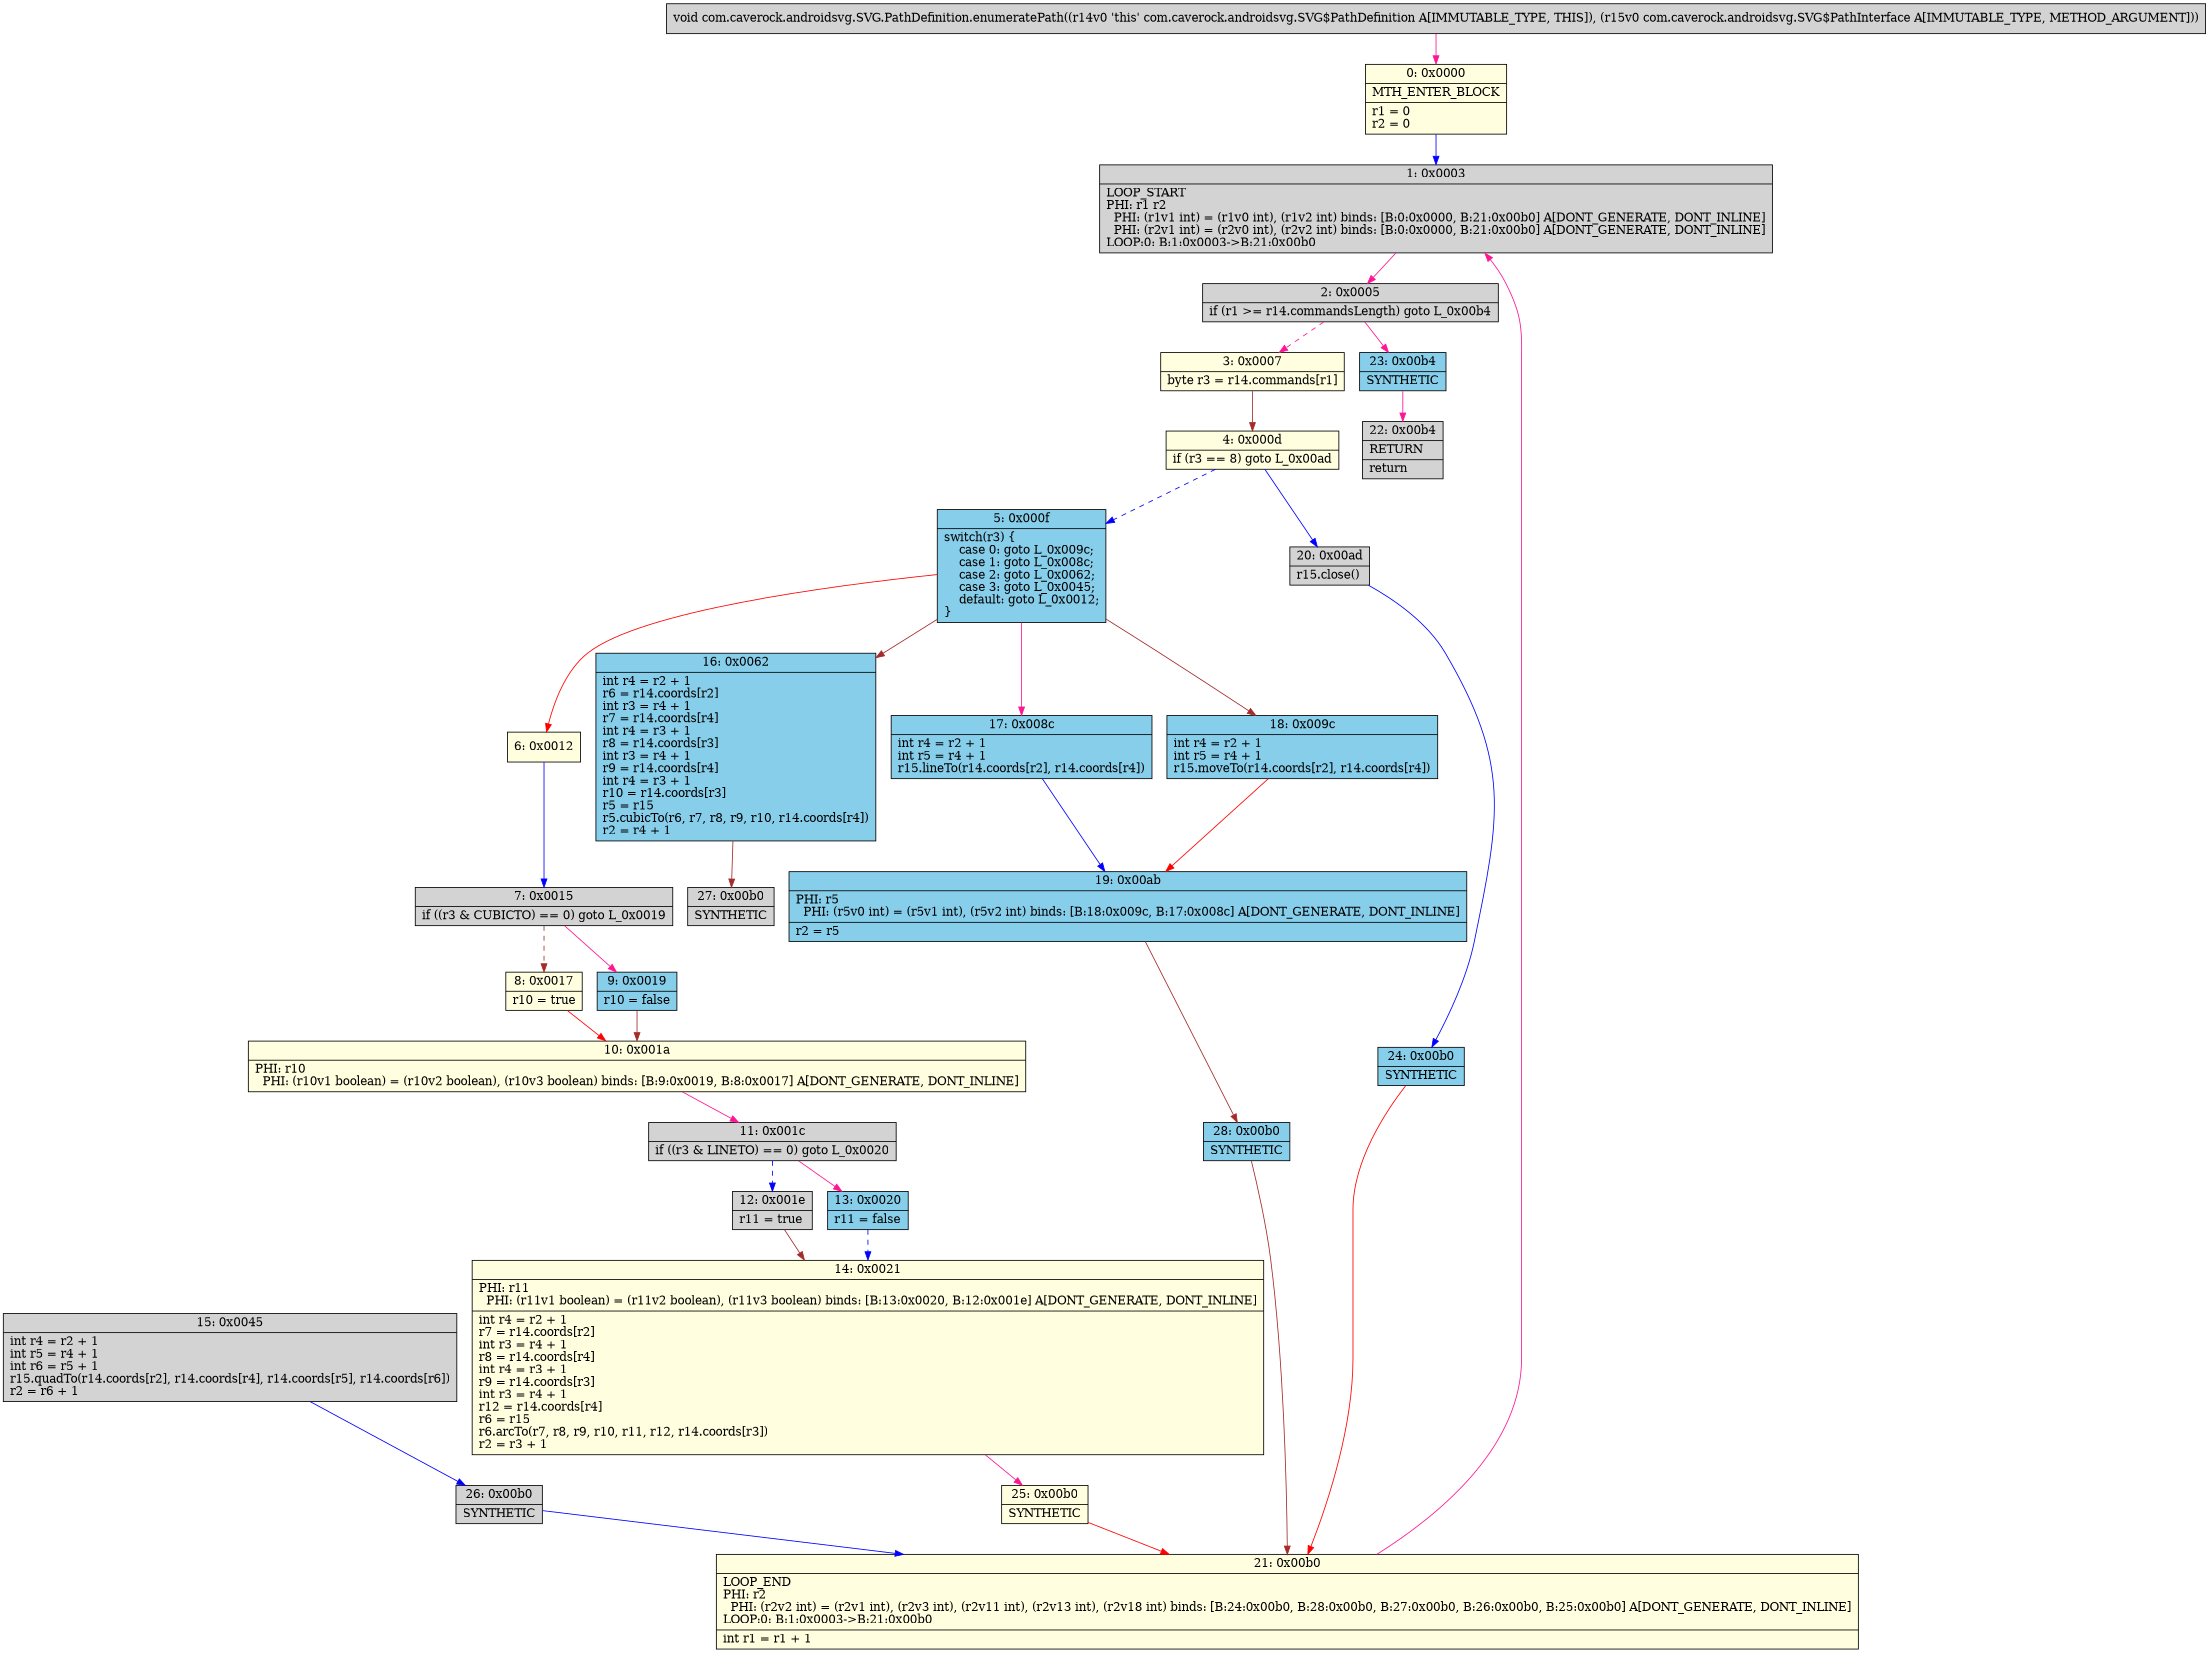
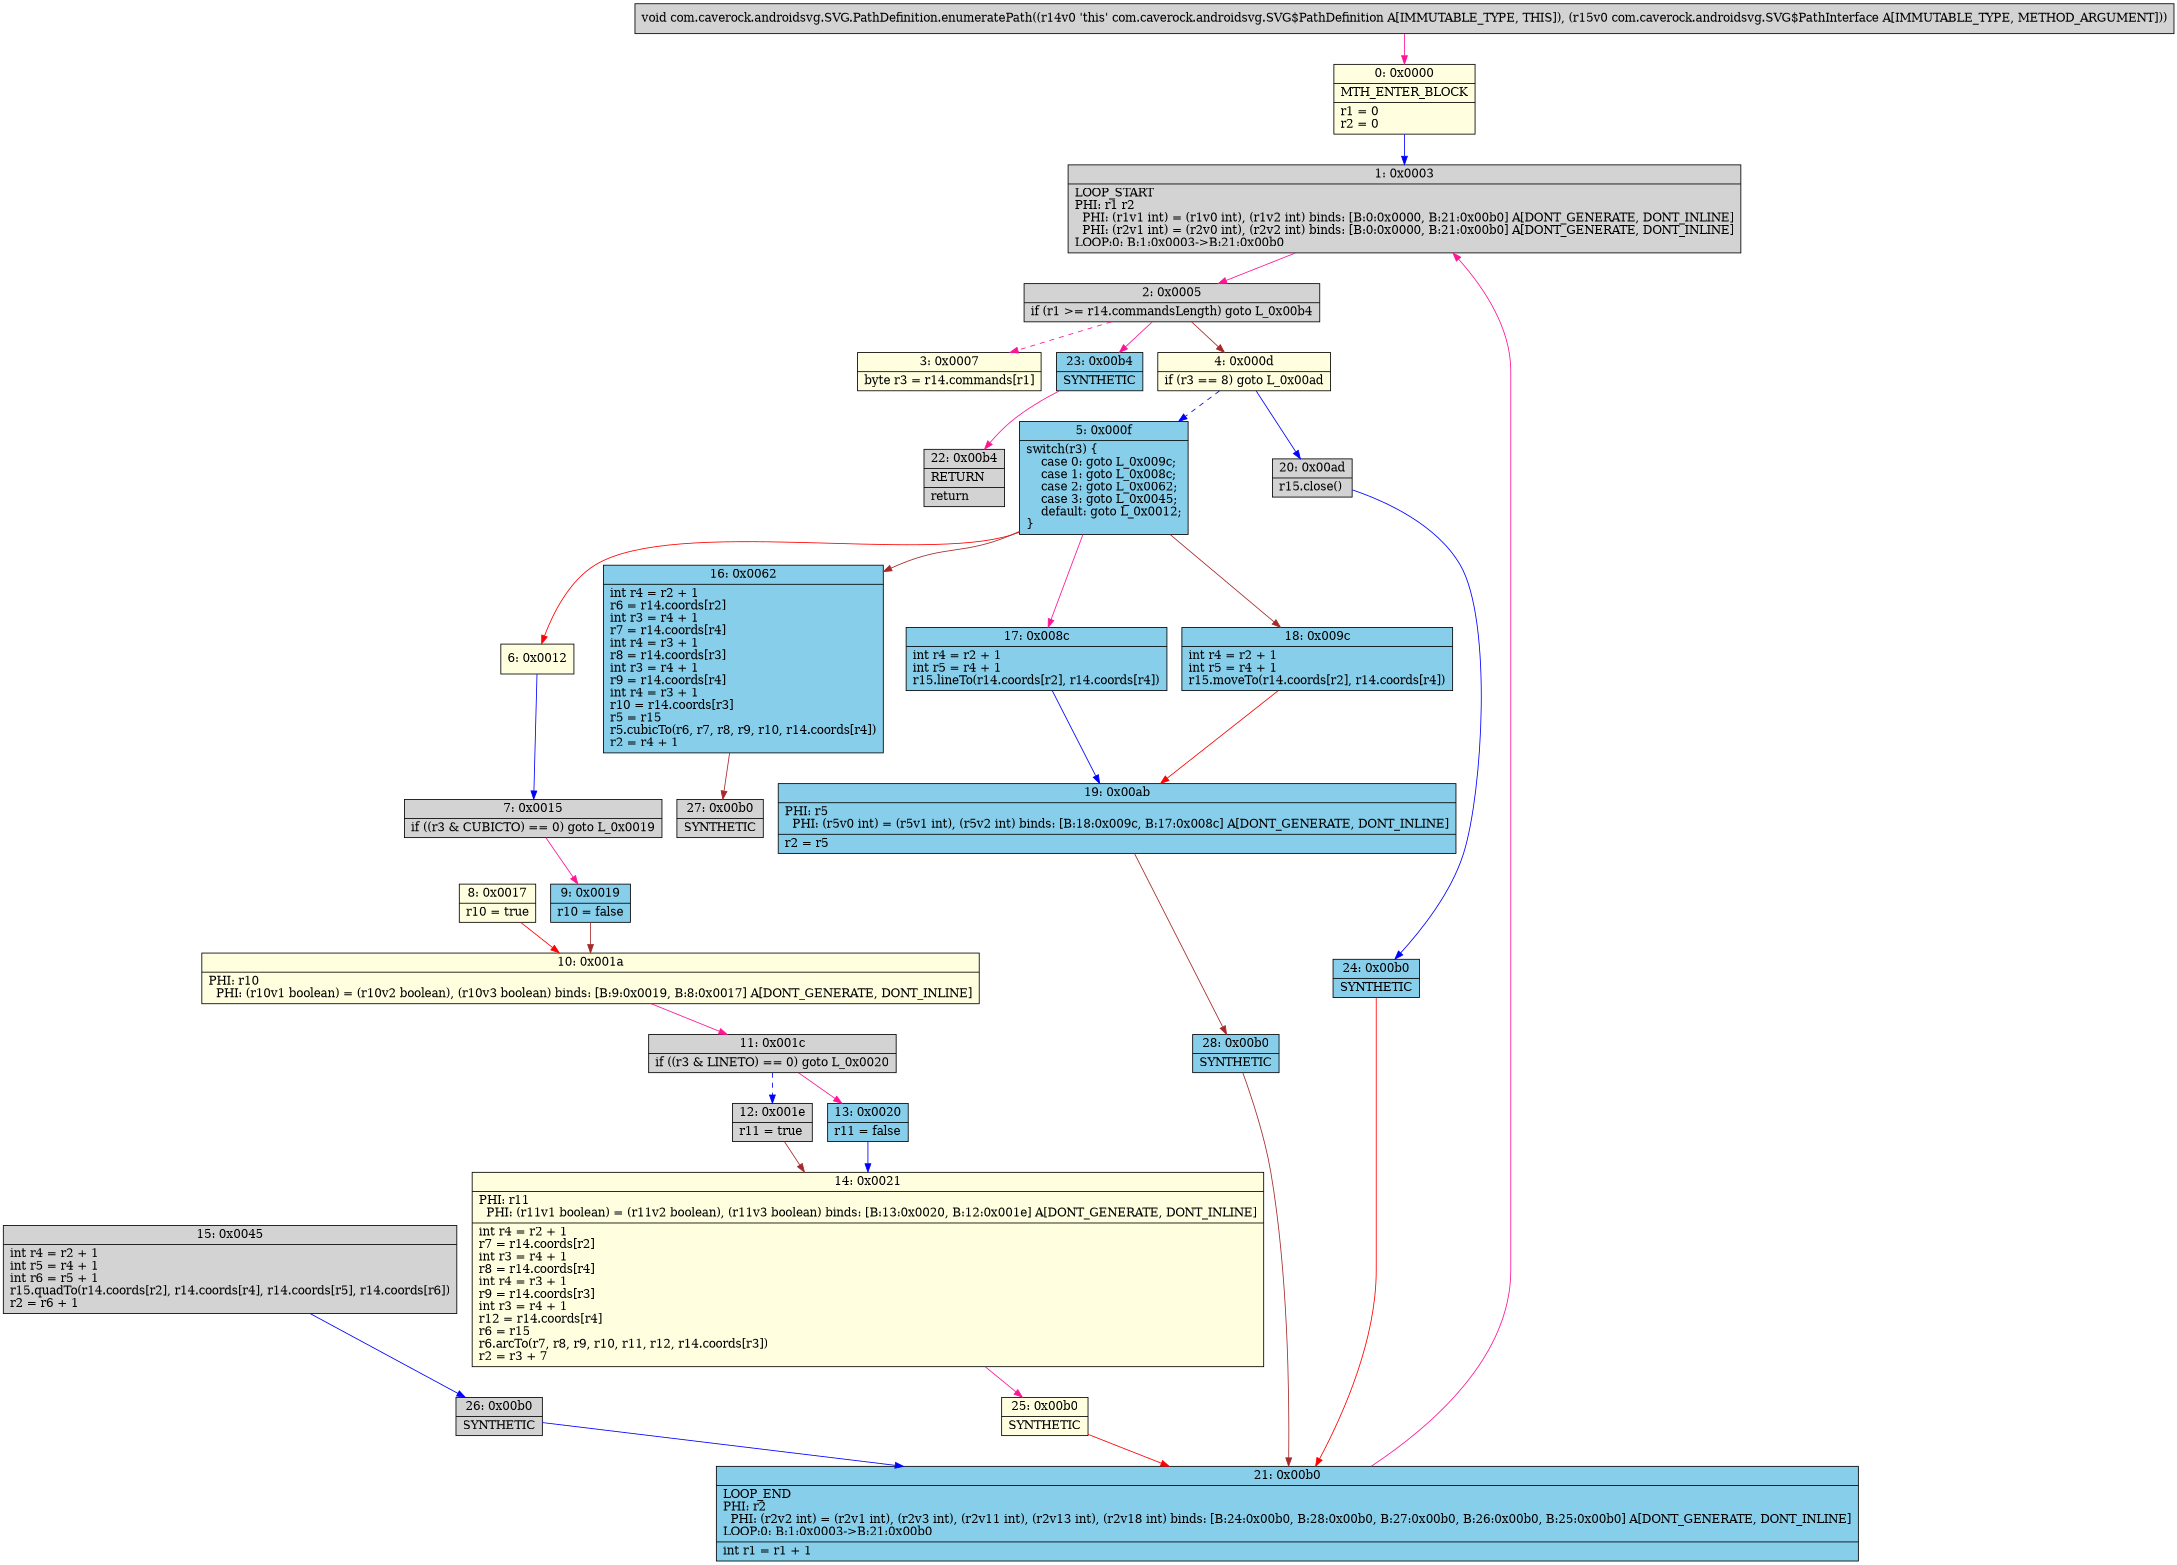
edge "3: 0x0007" -> "4: 0x000d": now "2: 0x0005" -> "4: 0x000d"
edge "7: 0x0015" -> "8: 0x0017": removed
edge "13: 0x0020" -> "14: 0x0021": style dashed -> solid
node "14: 0x0021": text "r2 = r3 + 1" -> "r2 = r3 + 7"
node "21: 0x00b0": fillcolor lightyellow -> skyblue
